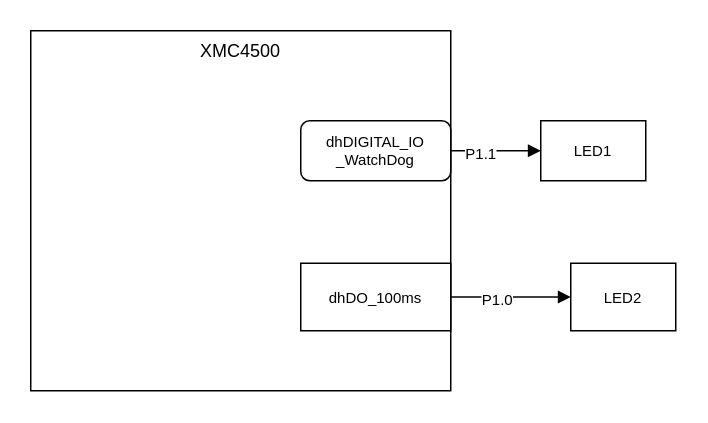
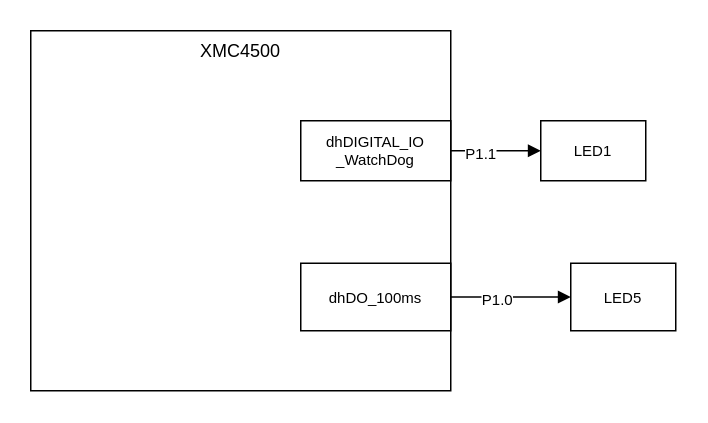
node "dhDIGITAL_IO _WatchDog": shape rounded rectangle -> rectangle
node "LED2": label "LED2" -> "LED5"
